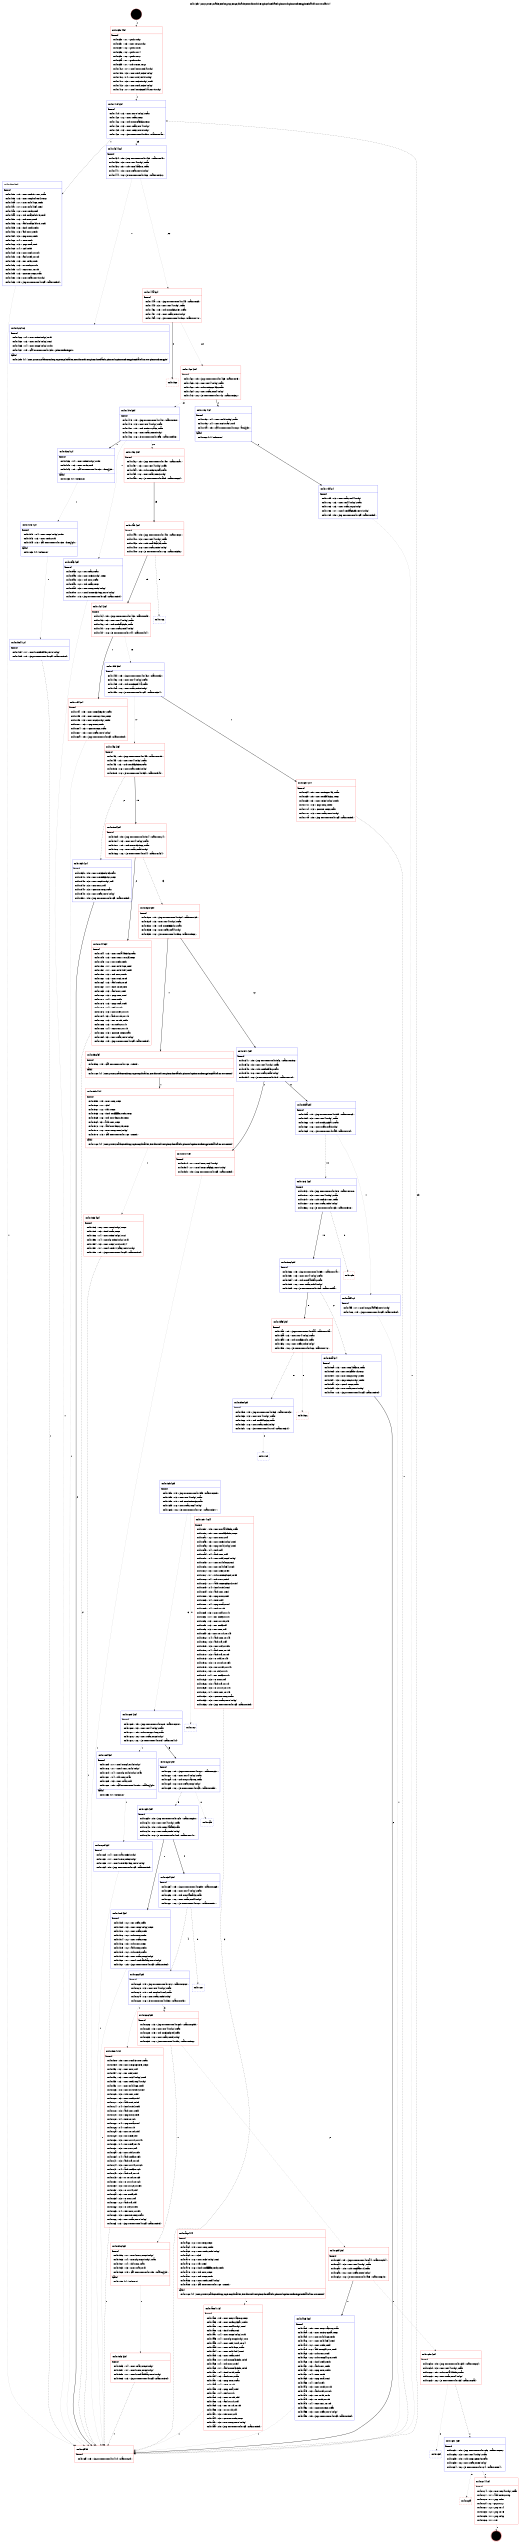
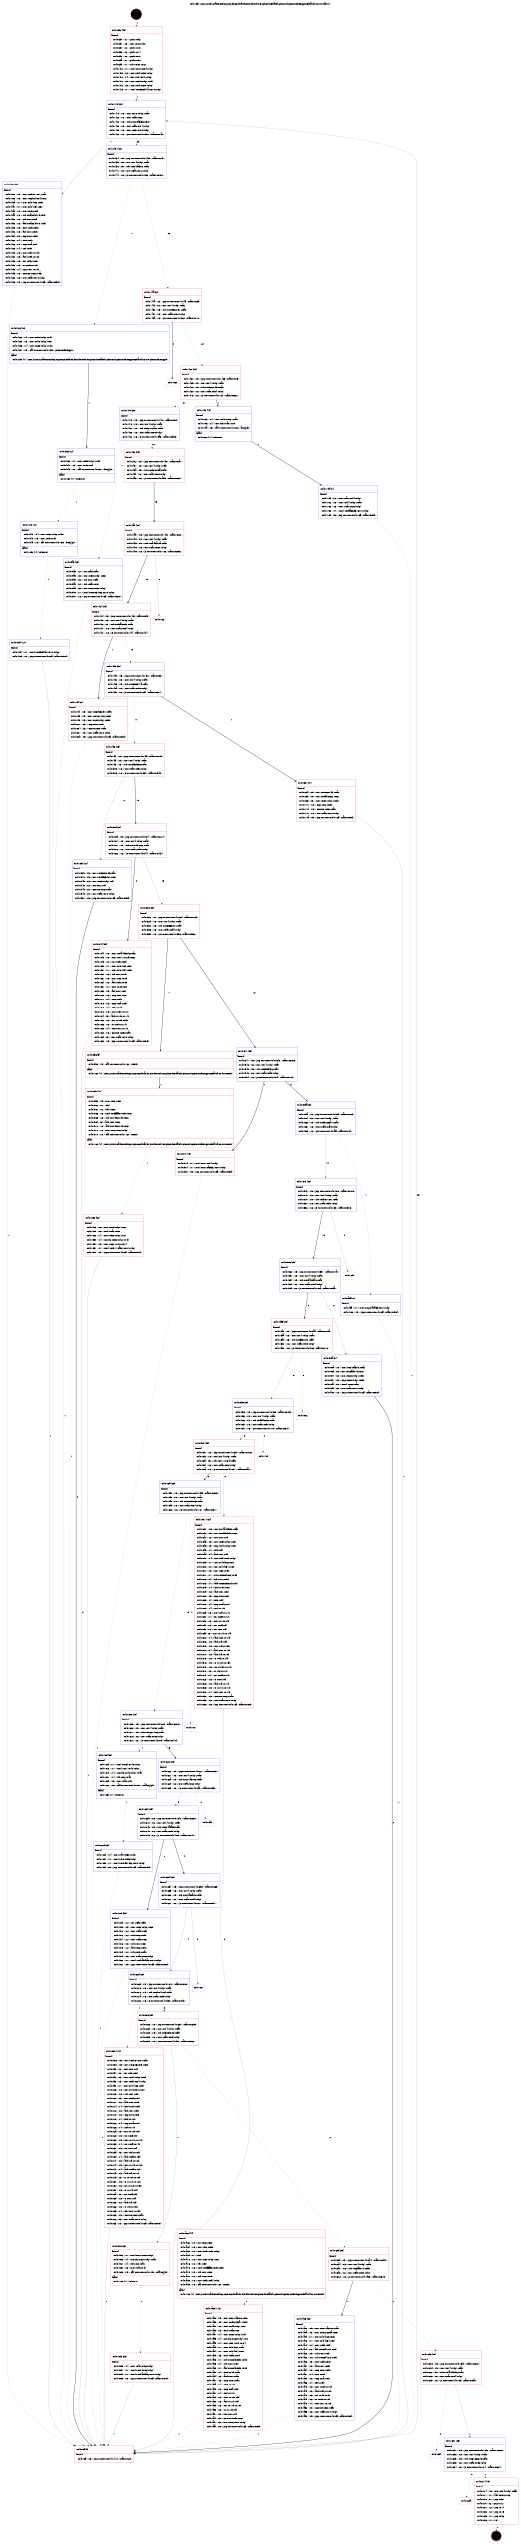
edge "0x401479 [25]" -> "0x401b3c [12]": now "0x401b2c [16]" -> "0x401b3c [12]"
node "0x4015d7 [25]": added
